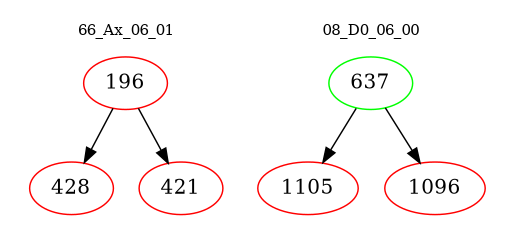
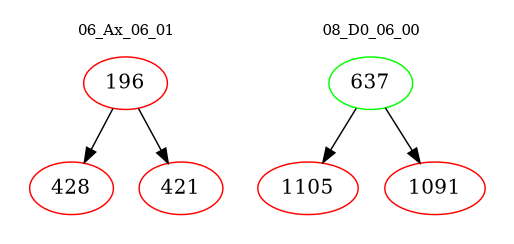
cluster "66_Ax_06_01": label "66_Ax_06_01" -> "06_Ax_06_01"
node "1096": label "1096" -> "1091"
